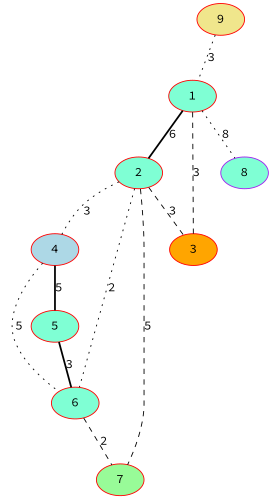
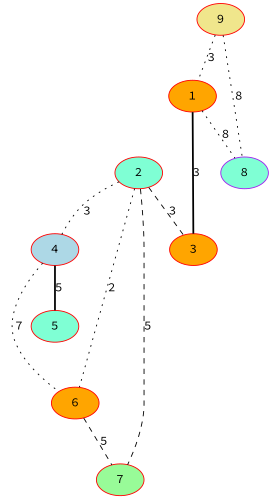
node "1": fillcolor aquamarine -> orange
edge "9" -- "8": added, label "8"
edge "1" -- "2": removed, label "6"
edge "1" -- "3": style dashed -> bold
edge "4" -- "6": label "5" -> "7"
edge "5" -- "6": removed, label "3"
node "6": fillcolor aquamarine -> orange
edge "6" -- "7": label "2" -> "5"
